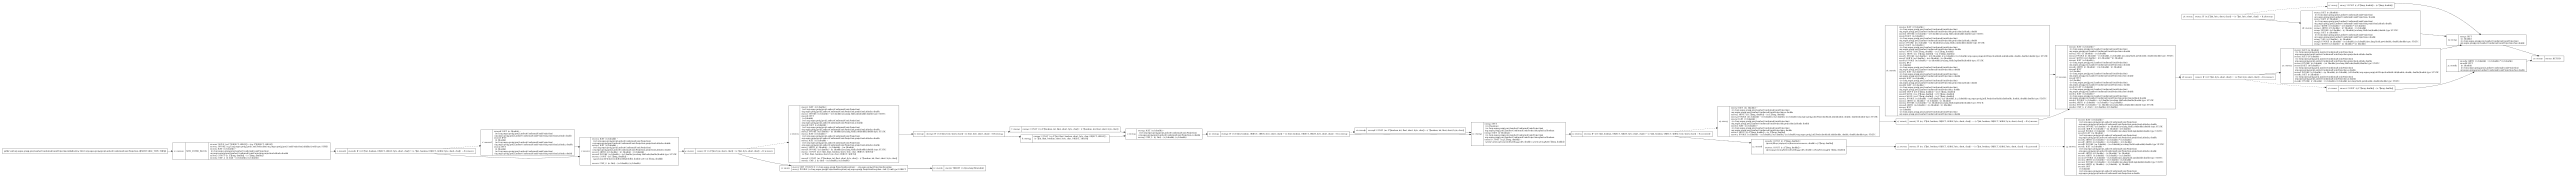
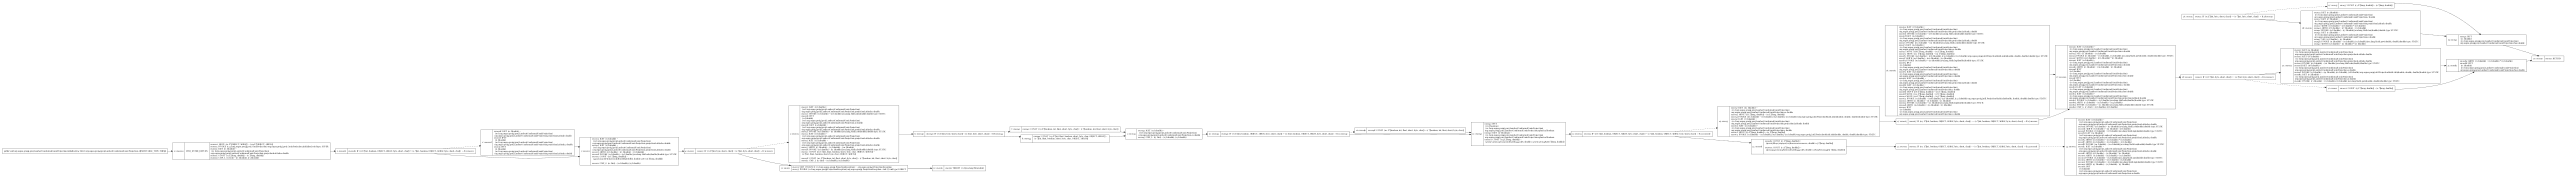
edge "20: 0x00c5" -> "29: 0x014e": now "20: 0x00c5" -> "21: 0x00d9"
node "0: 0x0000": text "MTH_ENTER_BLOCK" -> "MTH_ENTER_RETURN"
